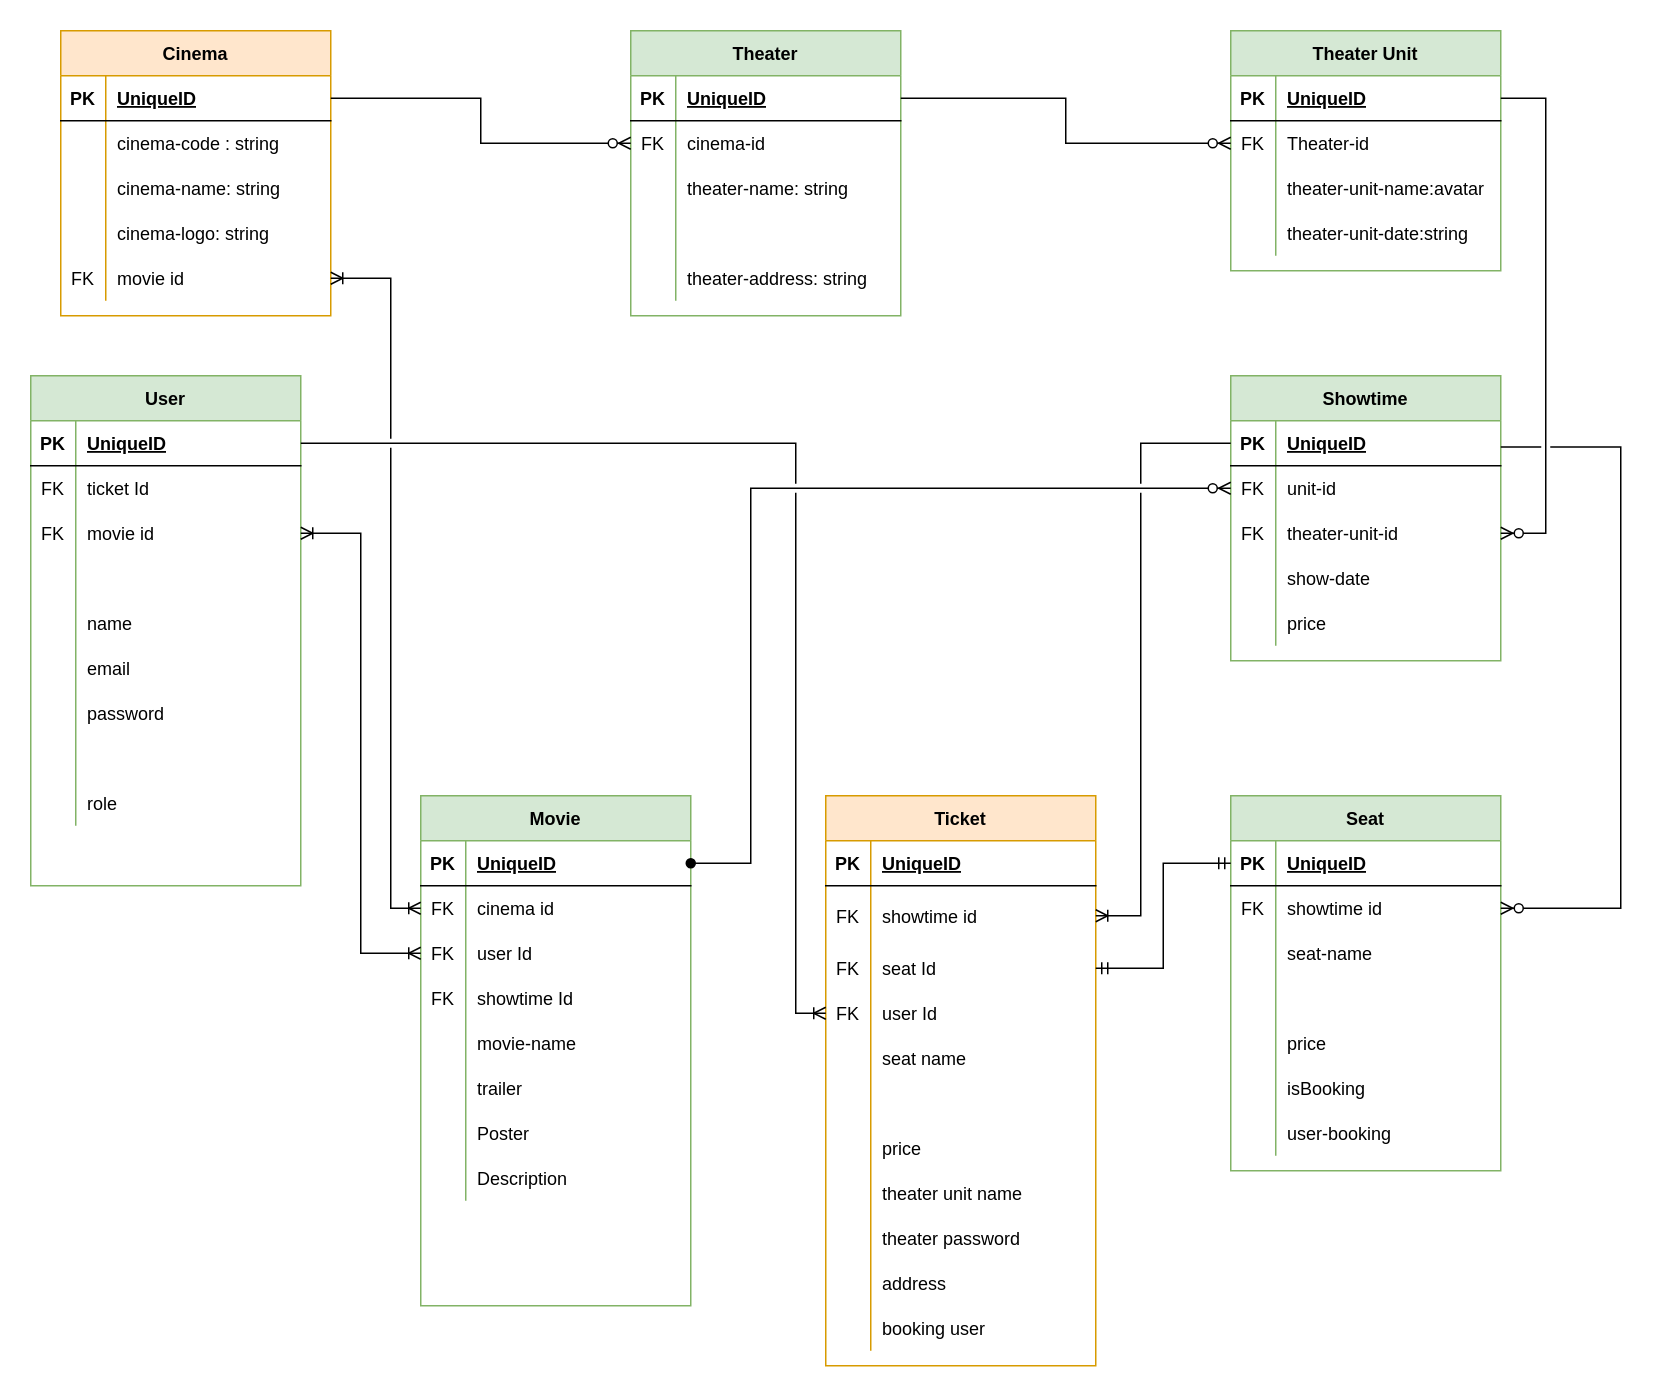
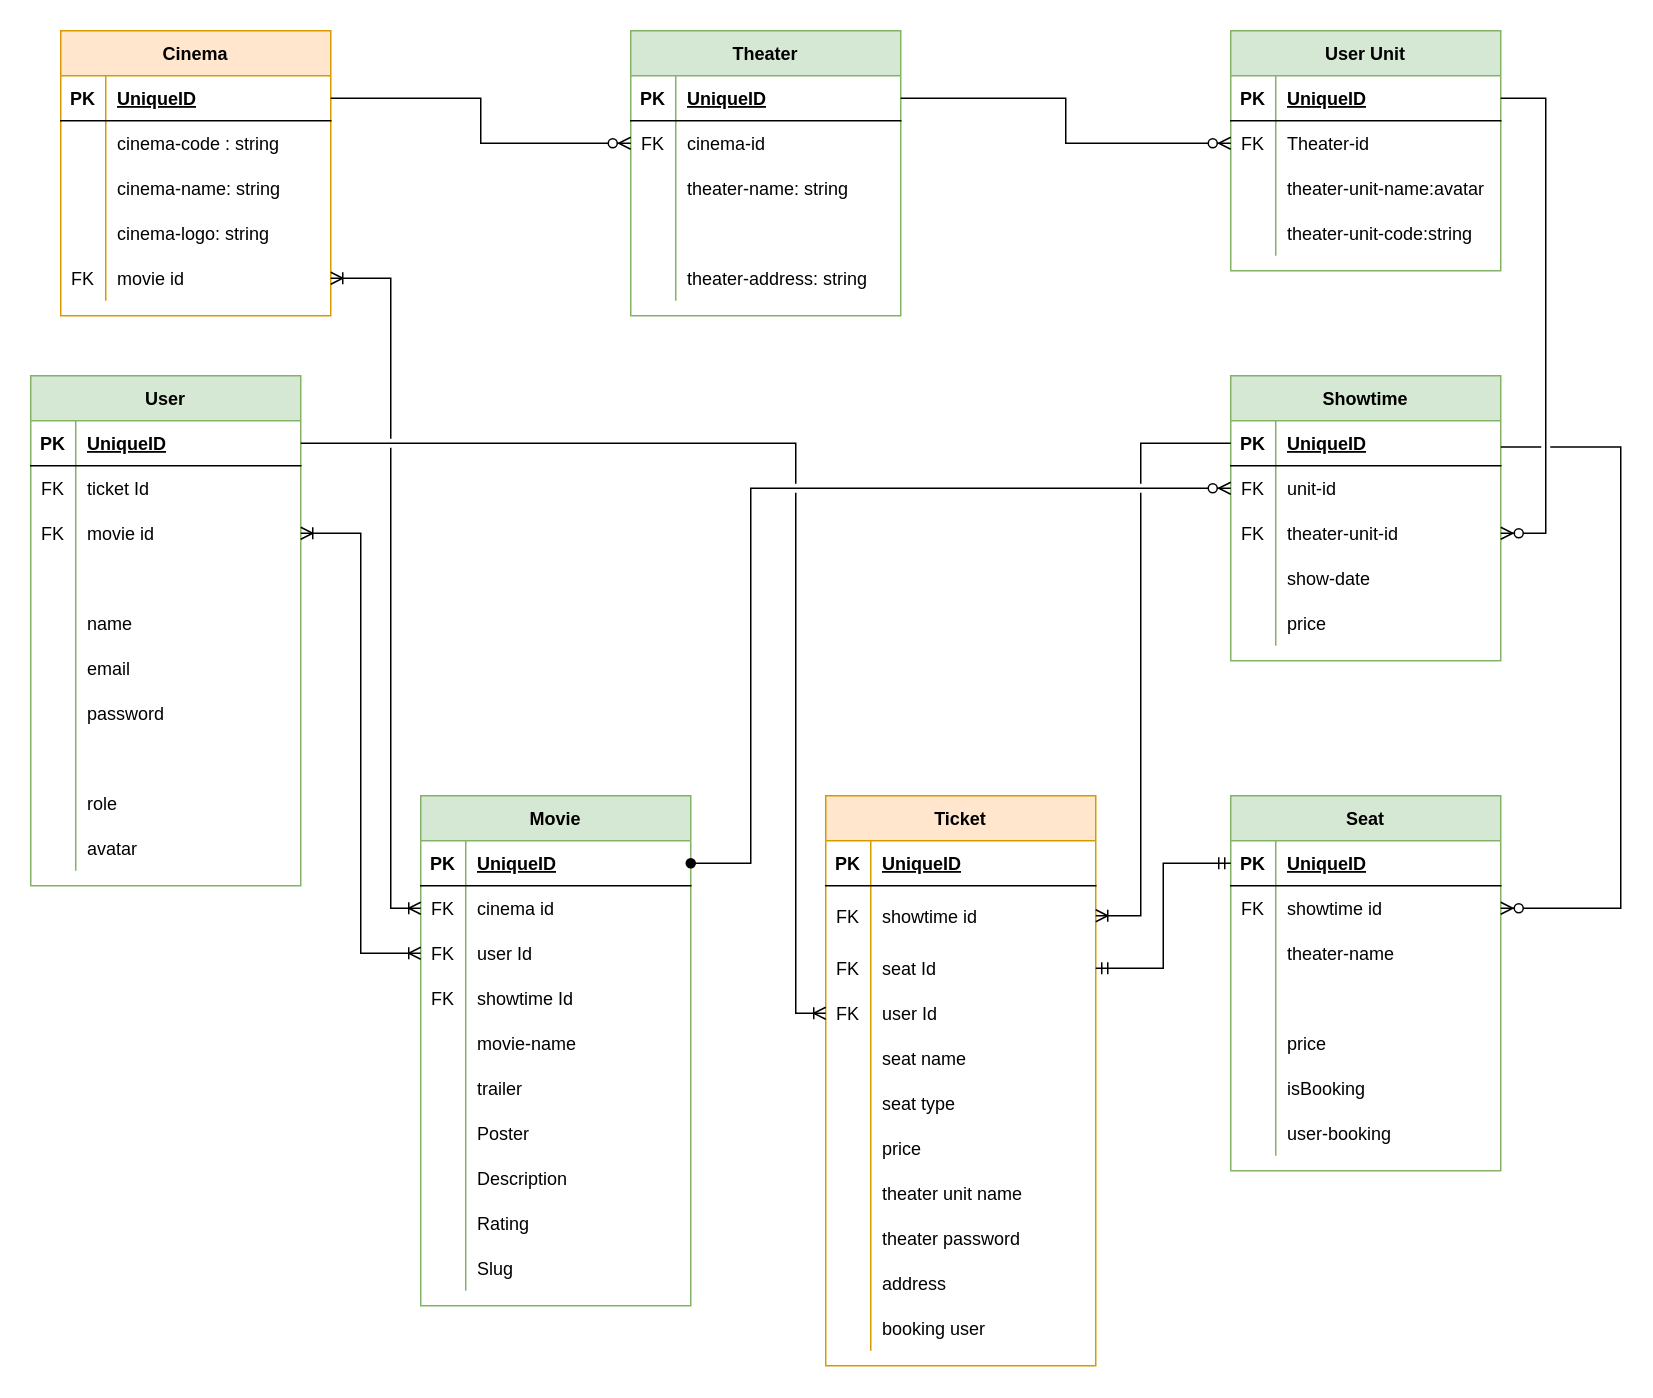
node "Theater Unit": label "Theater Unit" -> "User Unit"
node "theater-unit-date:string": label "theater-unit-date:string" -> "theater-unit-code:string"
node "avatar": added
node "seat-name": label "seat-name" -> "theater-name"
node "seat type": added
node "Rating": added
node "Slug": added
